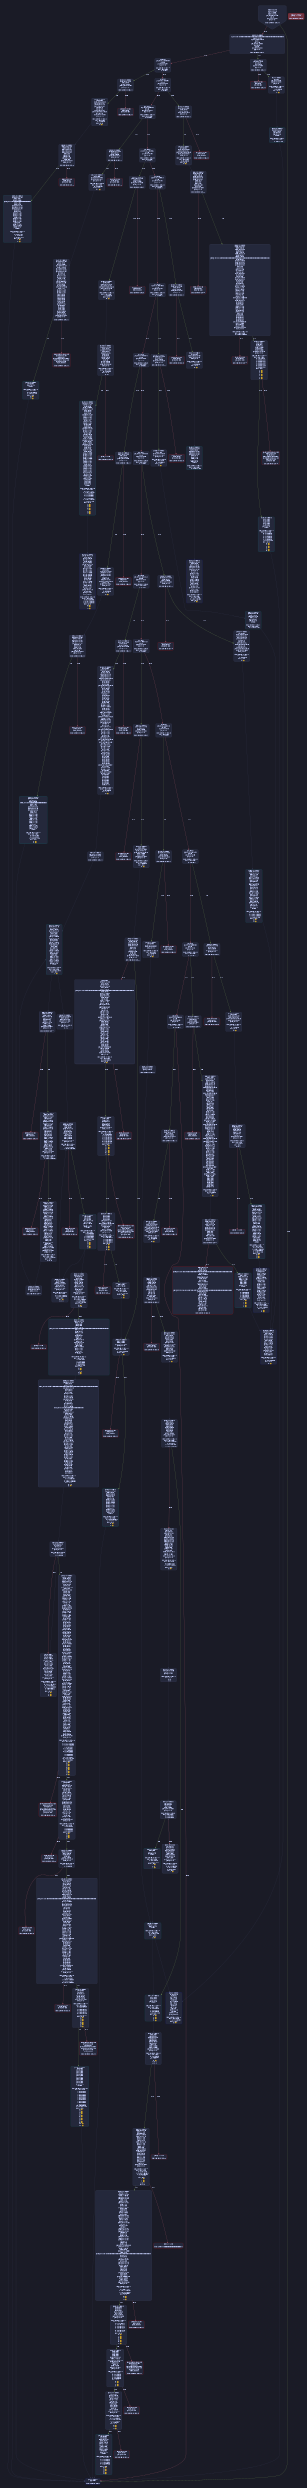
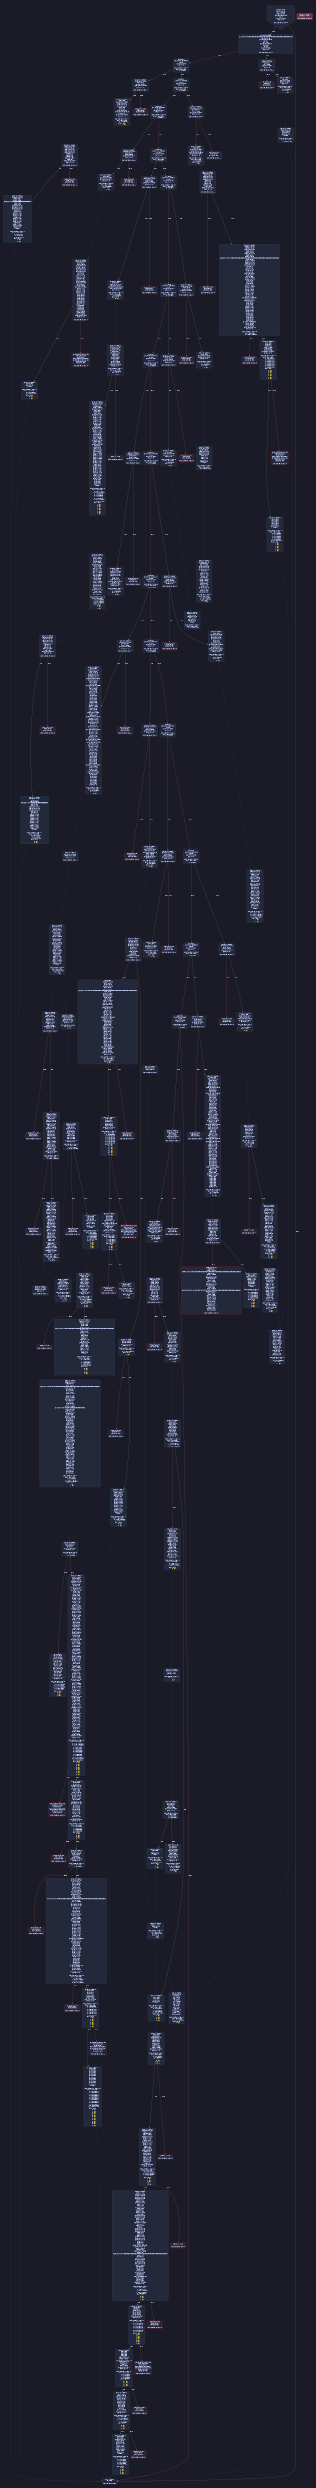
node "[09bb] INVALID Stack size req: 0, ffffffffffffffffffffffffffffffffffffffff: 0": label "[09bb] INVALID Stack size req: 0, ffffffffffffffffffffffffffffffffffffffff: 0" -> "[09bb] INVALID Stack size req: 0, sizeΔ: 0"
